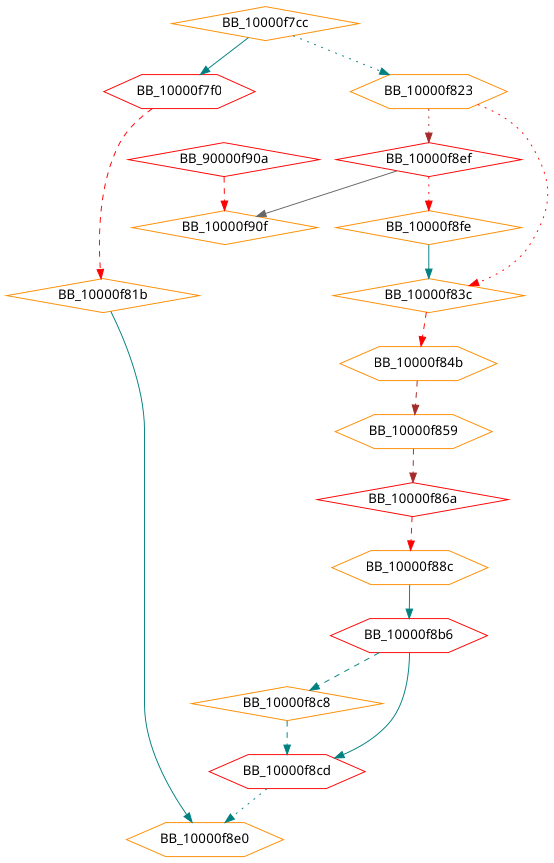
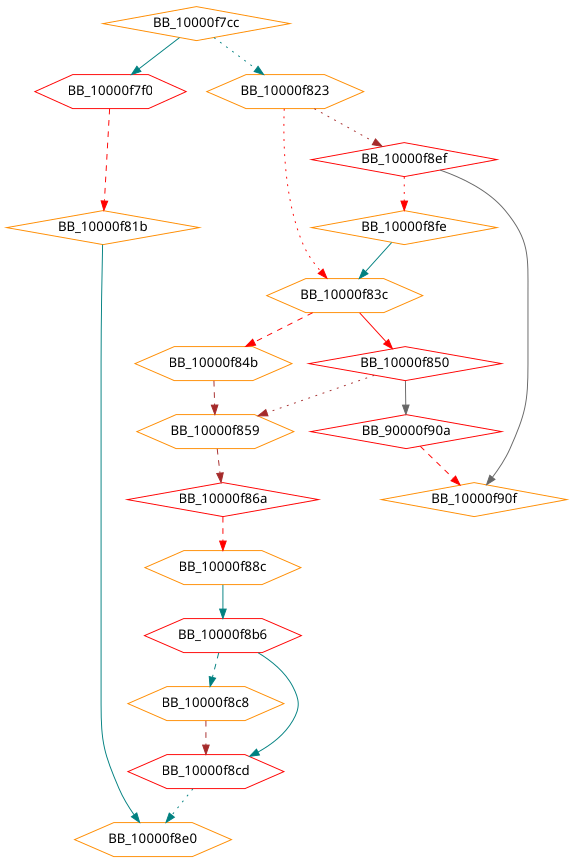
node "BB_10000f83c": shape diamond -> hexagon
node "BB_10000f850": added
node "BB_10000f8c8": shape diamond -> hexagon
edge "BB_10000f8c8" -> "BB_10000f8cd": color teal -> brown
